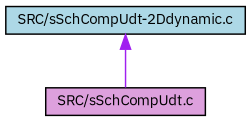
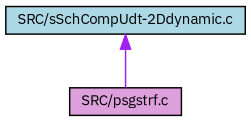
node "SRC/sSchCompUdt.c": label "SRC/sSchCompUdt.c" -> "SRC/psgstrf.c"
